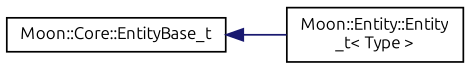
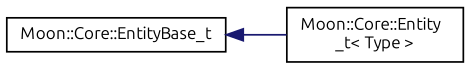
node "Moon::Entity::Entity _t< Type >": label "Moon::Entity::Entity _t< Type >" -> "Moon::Core::Entity _t< Type >"
